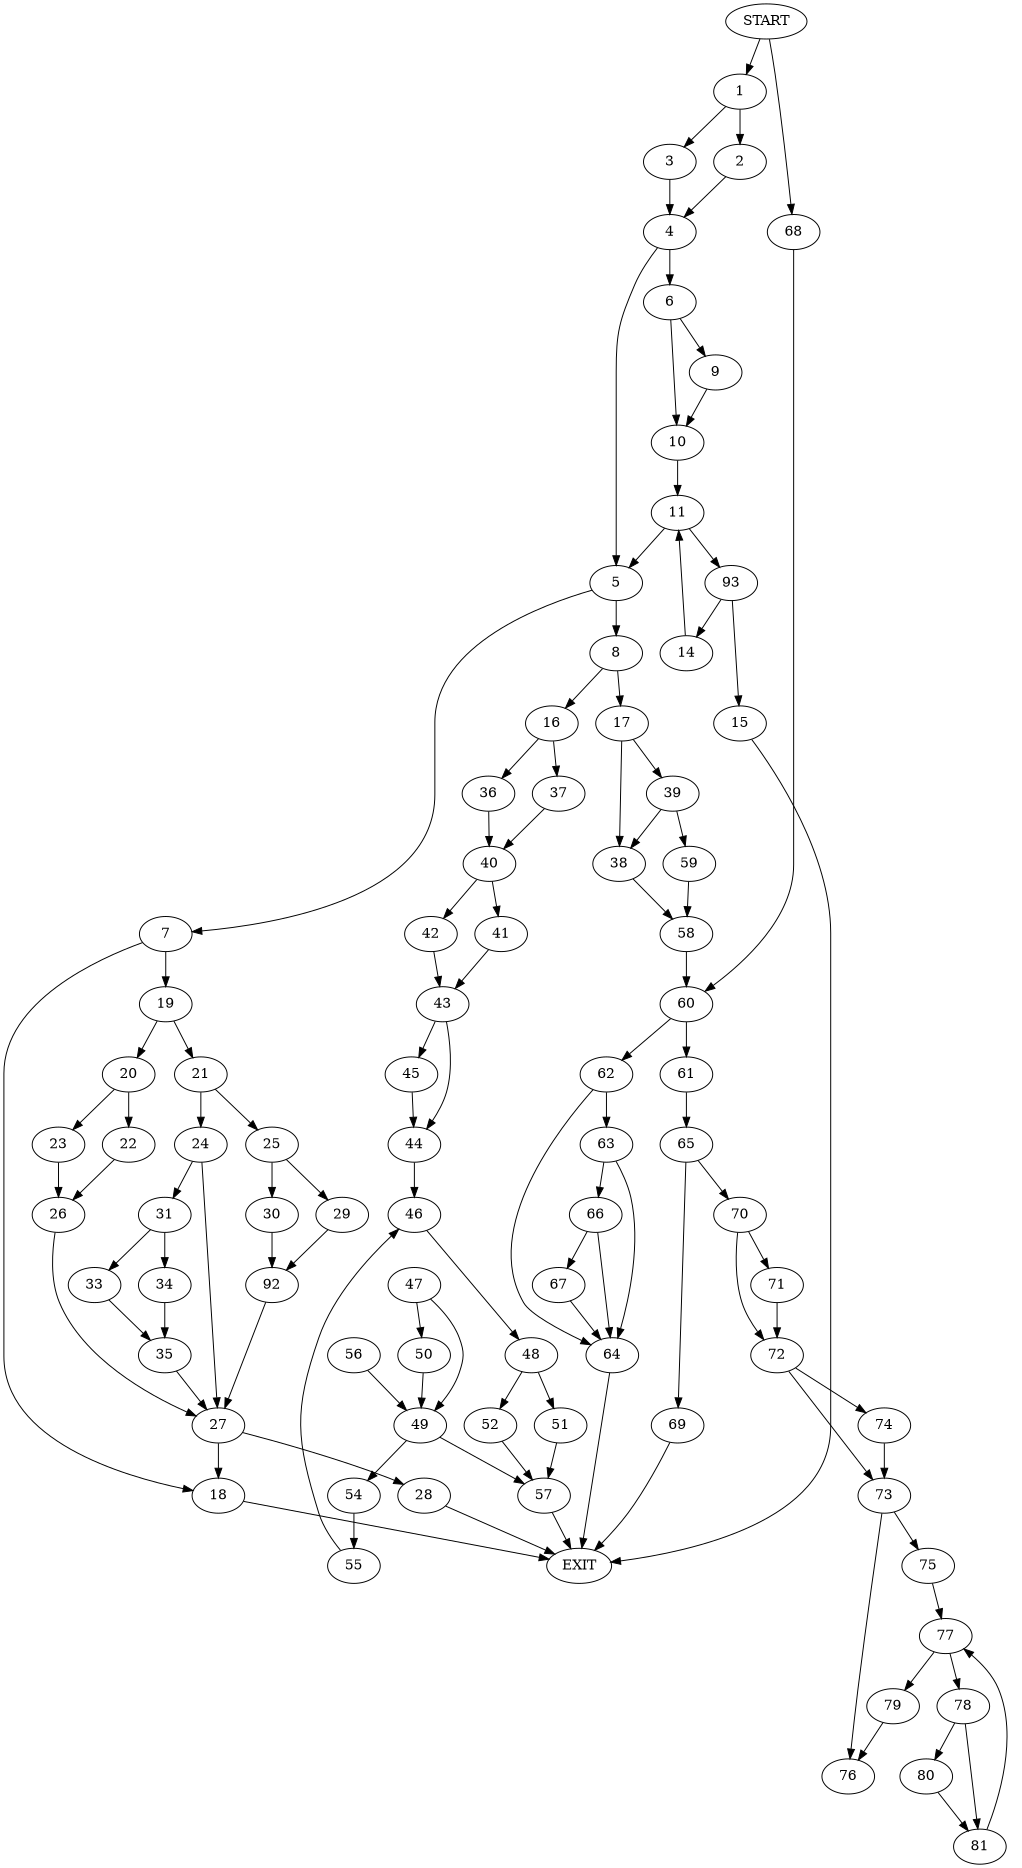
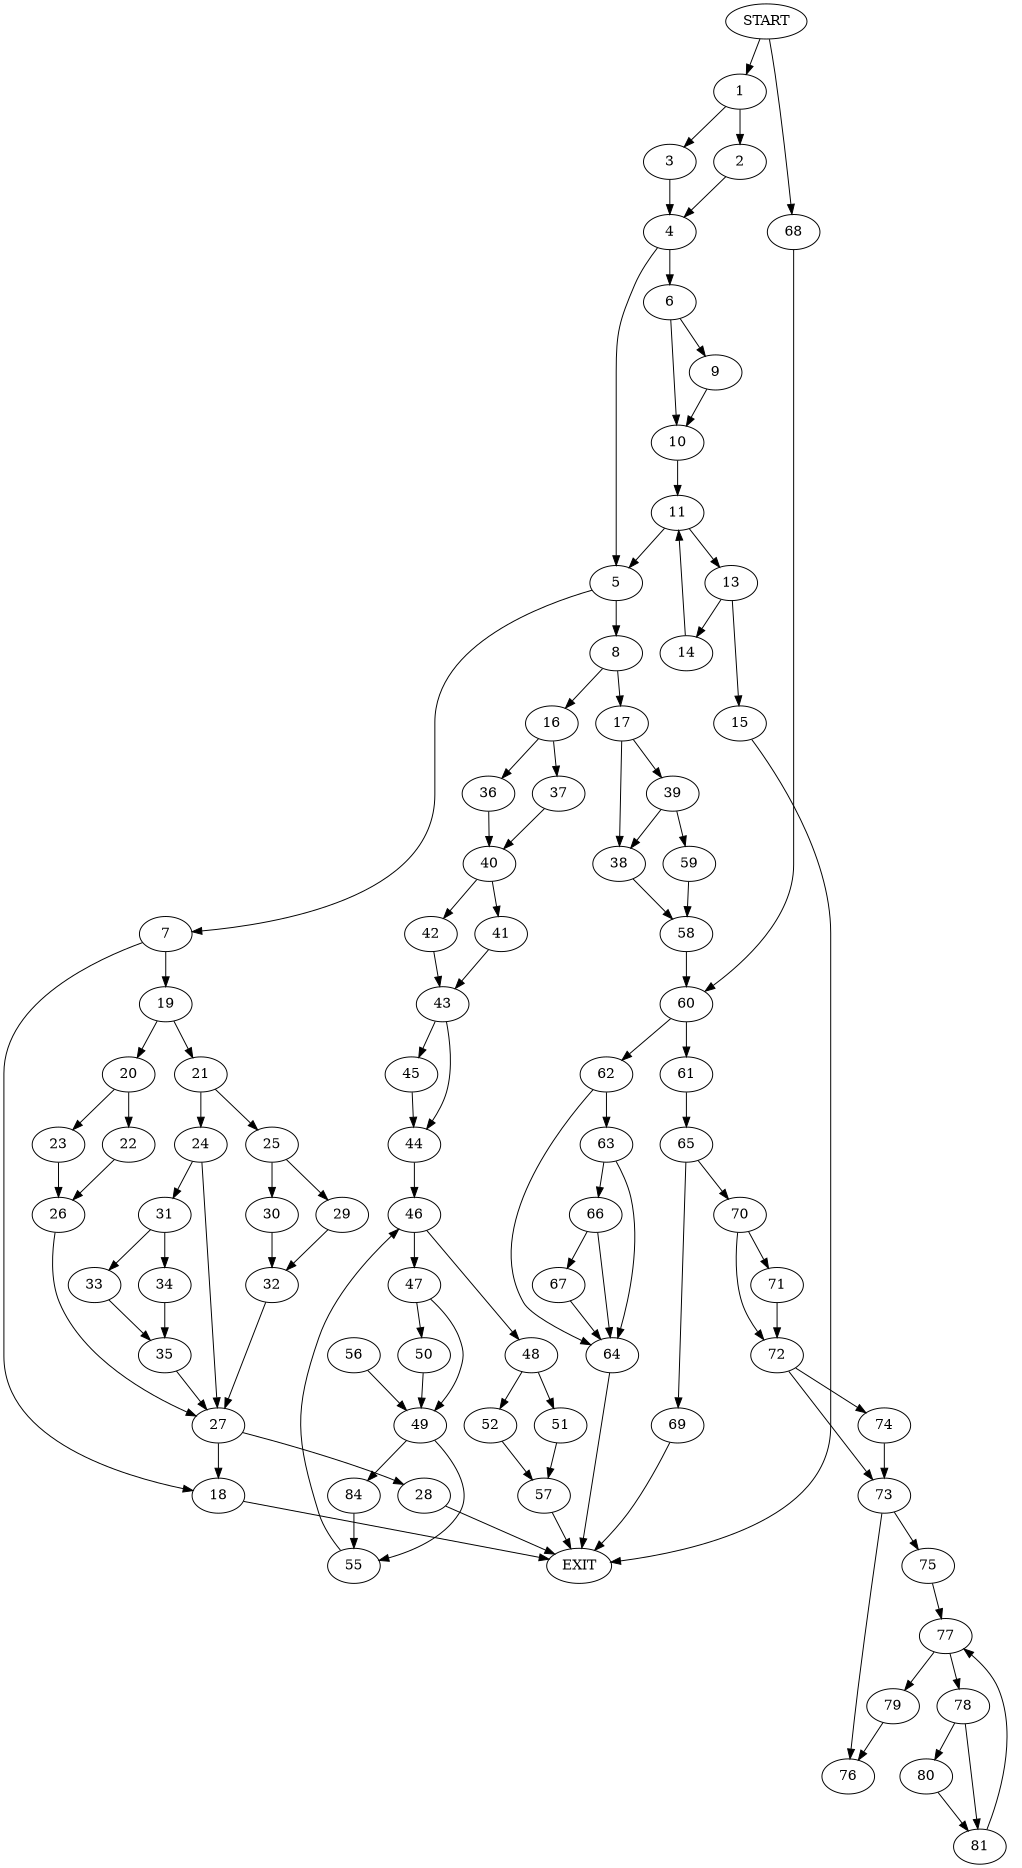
node "93": label "93" -> "13"
edge "46" -> "47": added
node "92": label "92" -> "32"
edge "49" -> "57": now "49" -> "55"
node "54": label "54" -> "84"
